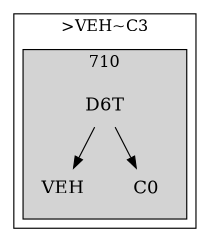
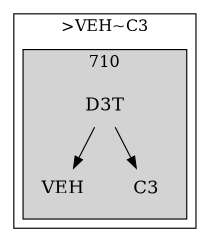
node "D6T": label "D6T" -> "D3T"
node "C0": label "C0" -> "C3"
